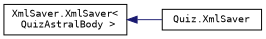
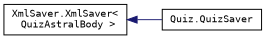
node "Quiz.XmlSaver": label "Quiz.XmlSaver" -> "Quiz.QuizSaver"
